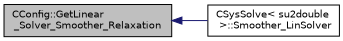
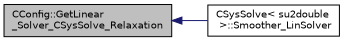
node "CConfig::GetLinear _Solver_Smoother_Relaxation": label "CConfig::GetLinear _Solver_Smoother_Relaxation" -> "CConfig::GetLinear _Solver_CSysSolve_Relaxation"
